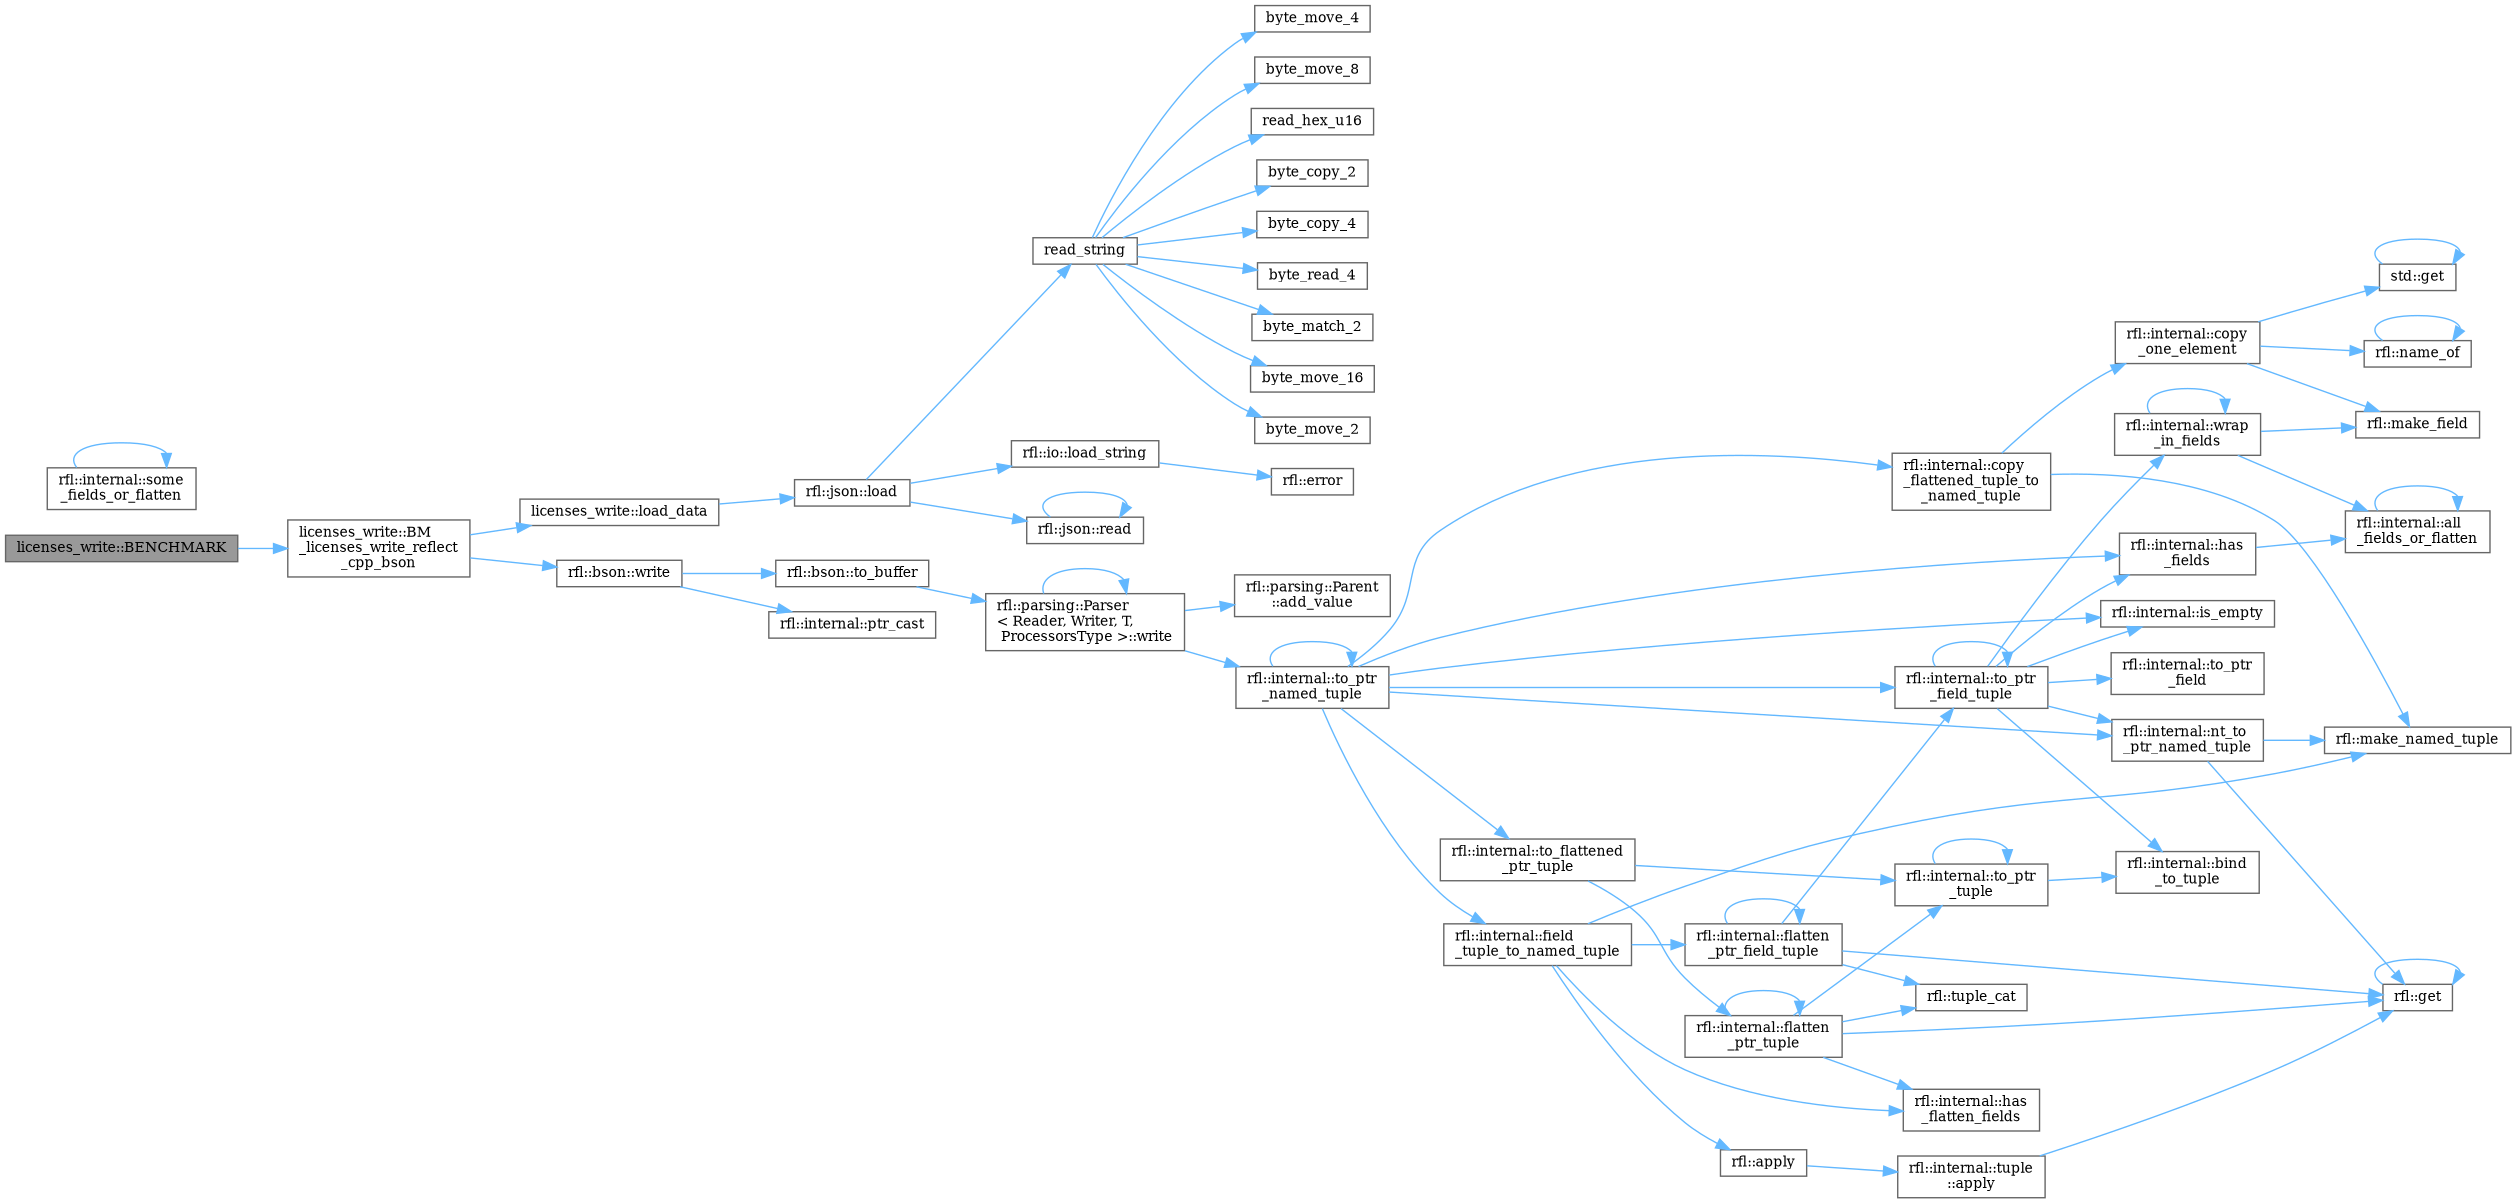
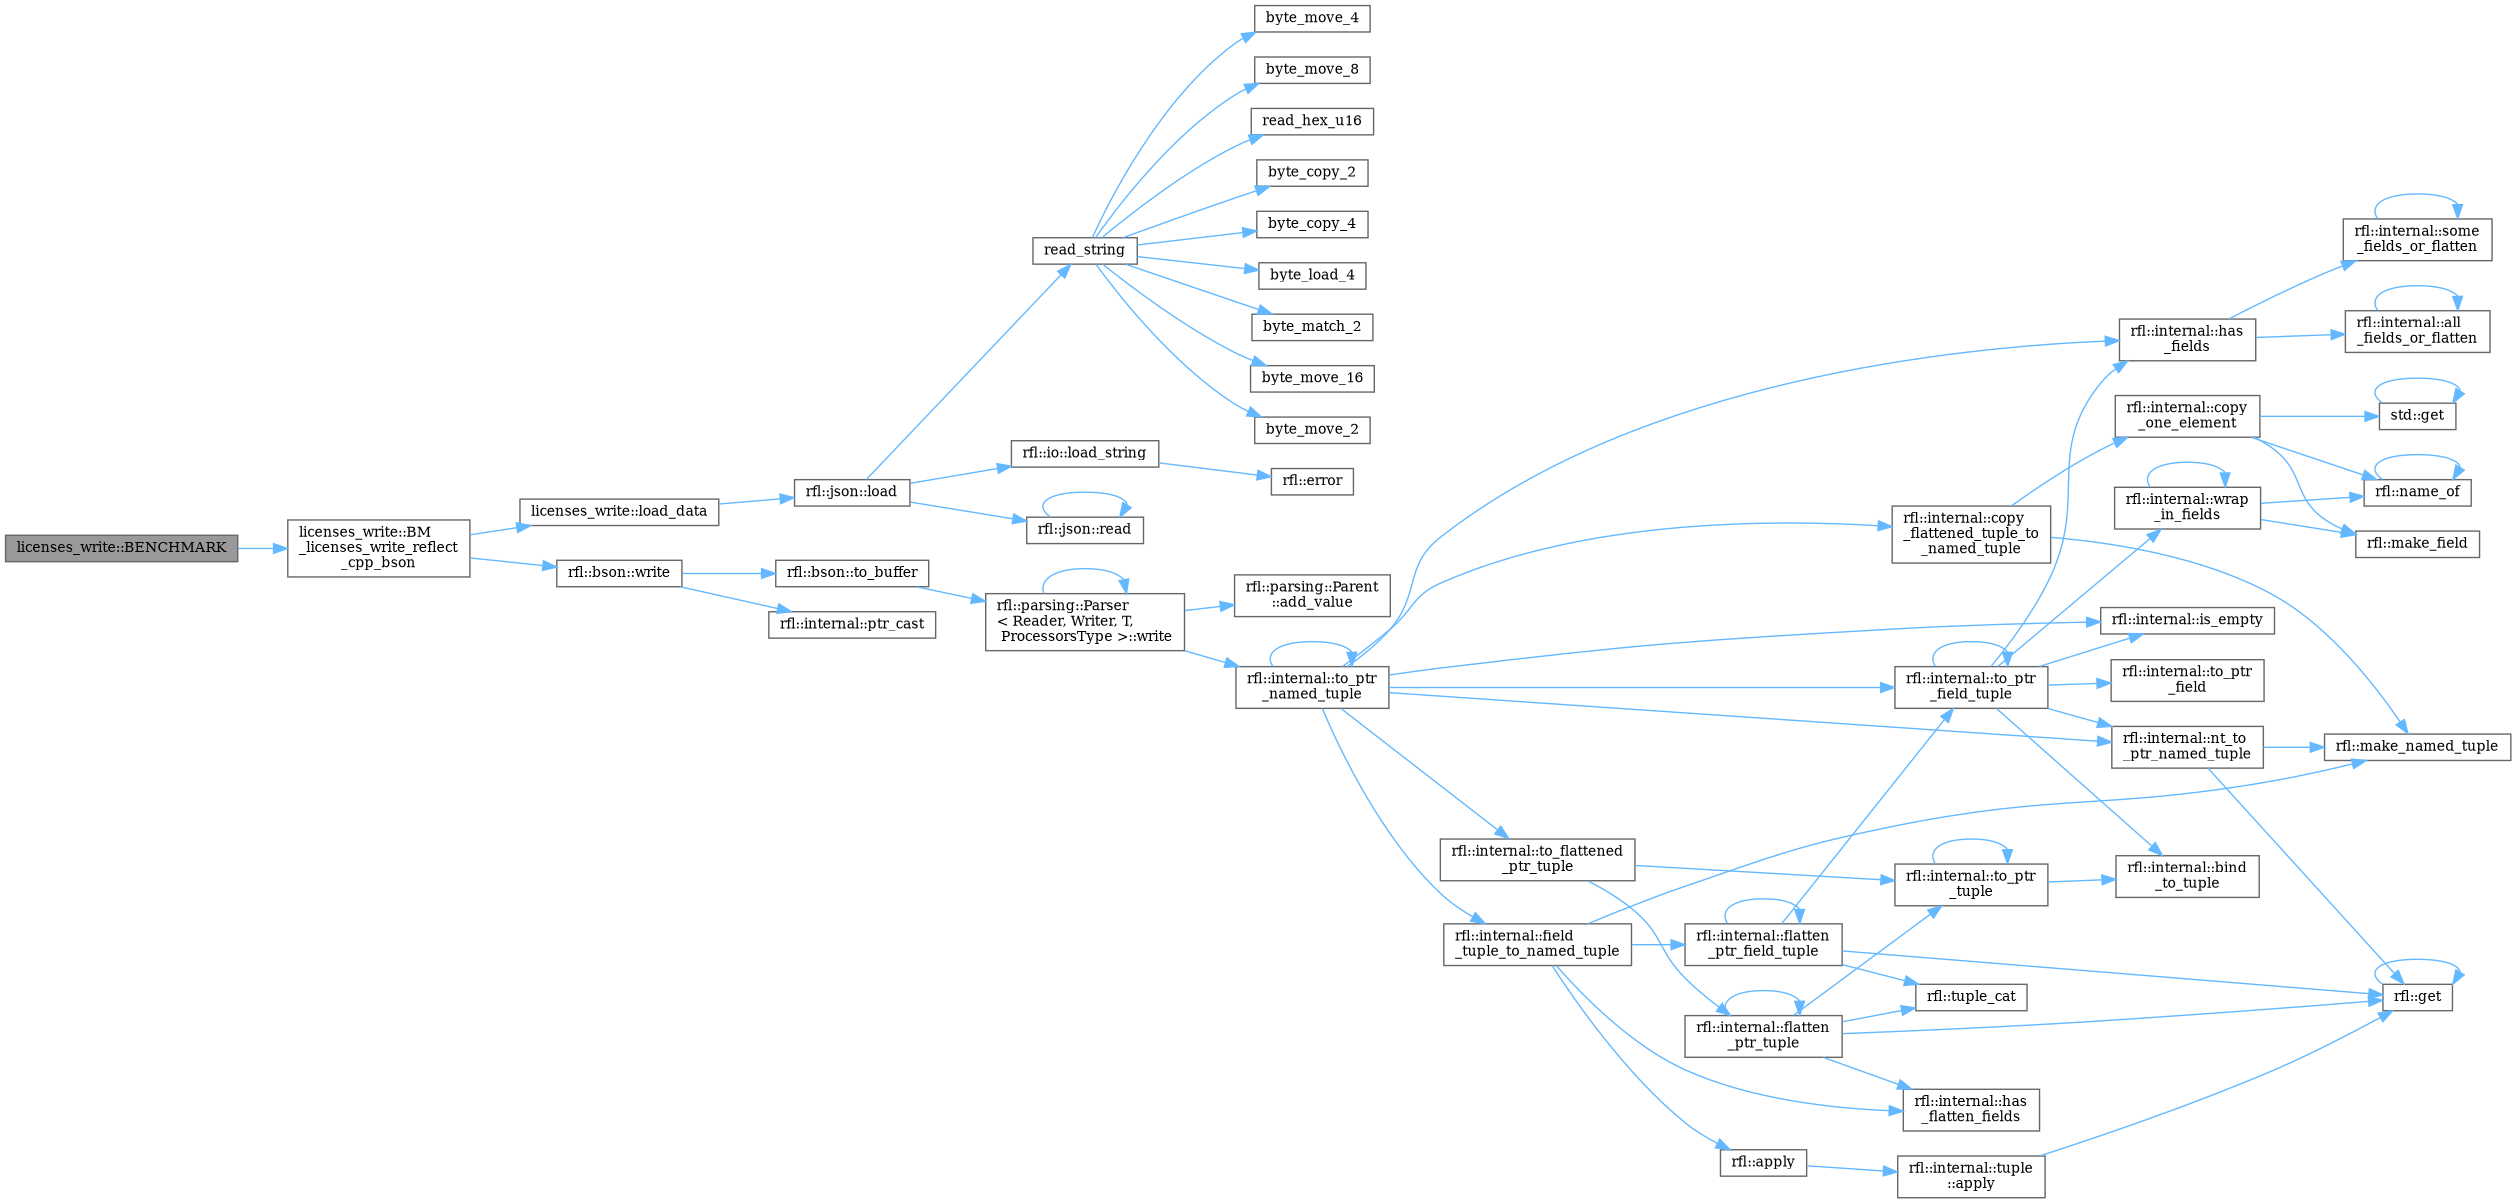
node "byte_read_4": label "byte_read_4" -> "byte_load_4"
edge "rfl::internal::has _fields" -> "rfl::internal::some _fields_or_flatten": added
edge "rfl::internal::wrap _in_fields" -> "rfl::internal::all _fields_or_flatten": now "rfl::internal::wrap _in_fields" -> "rfl::name_of"
